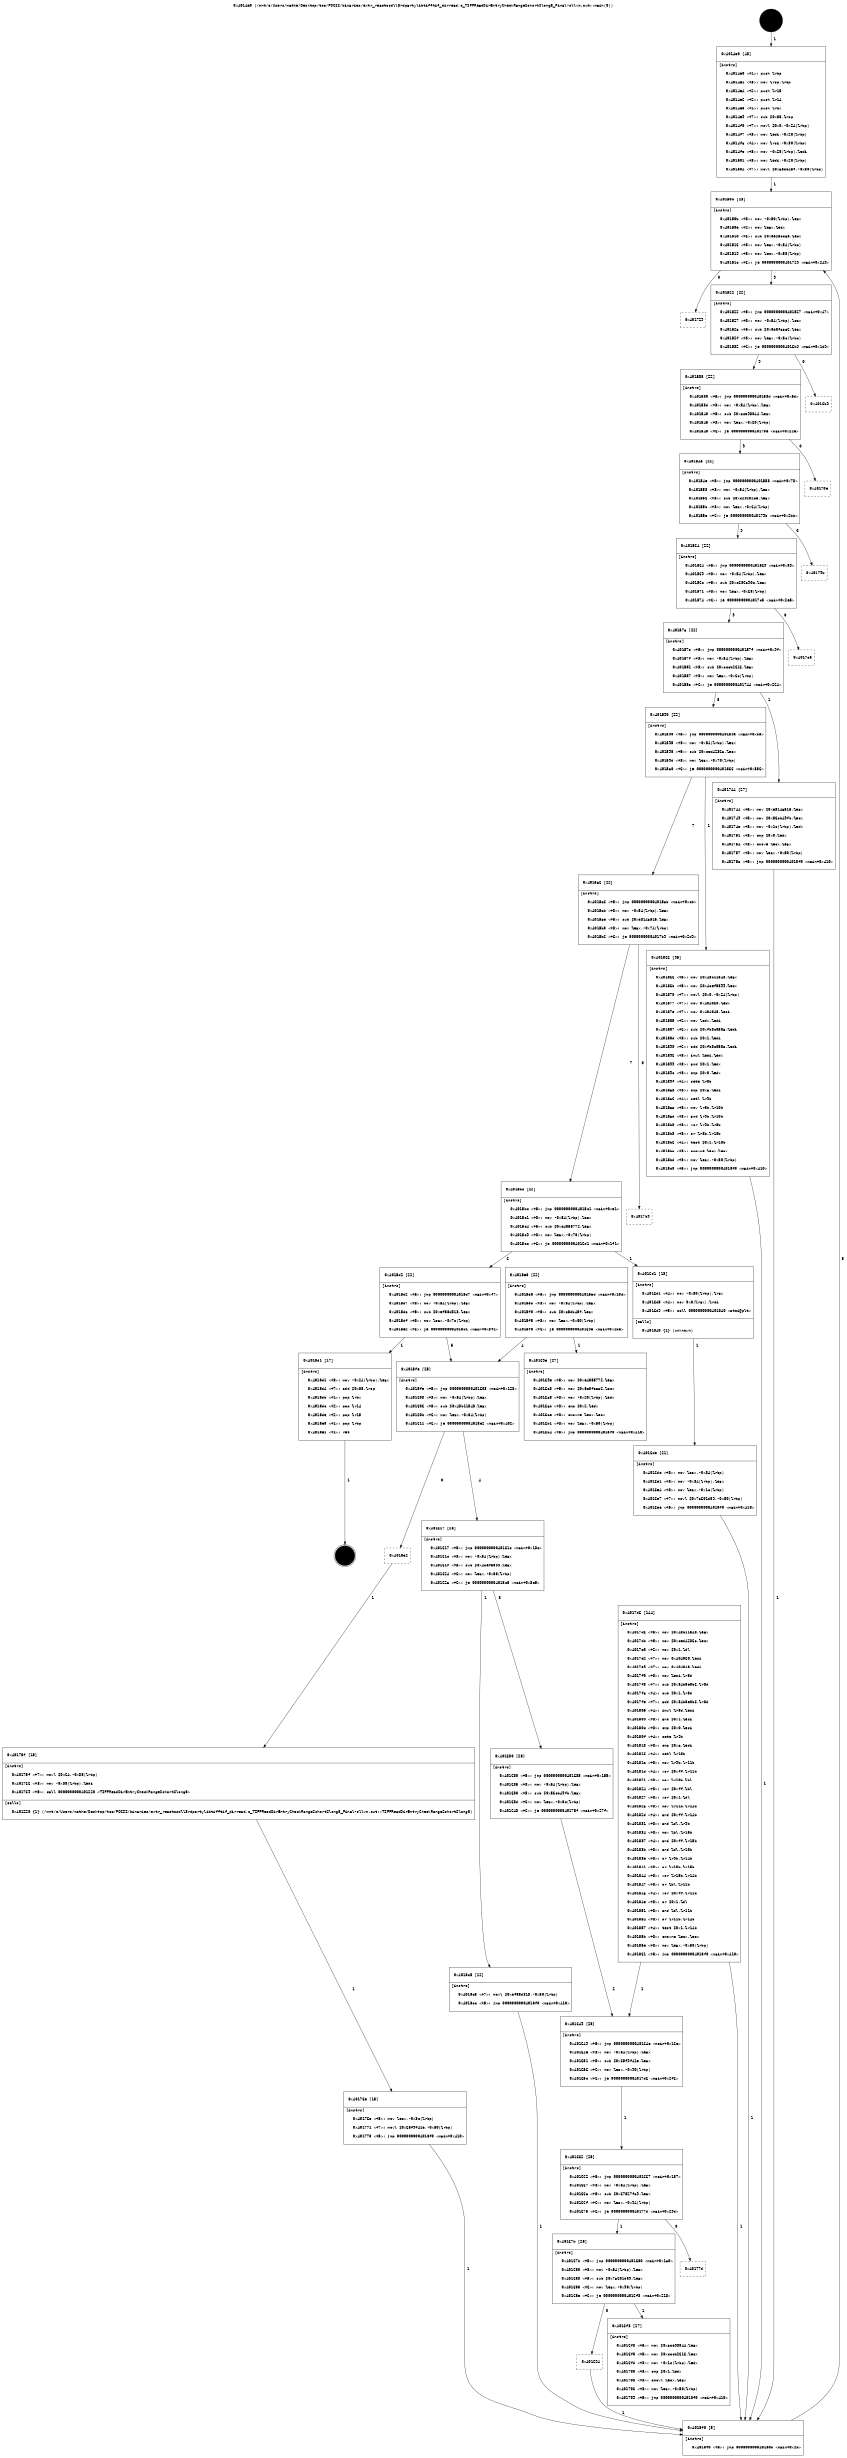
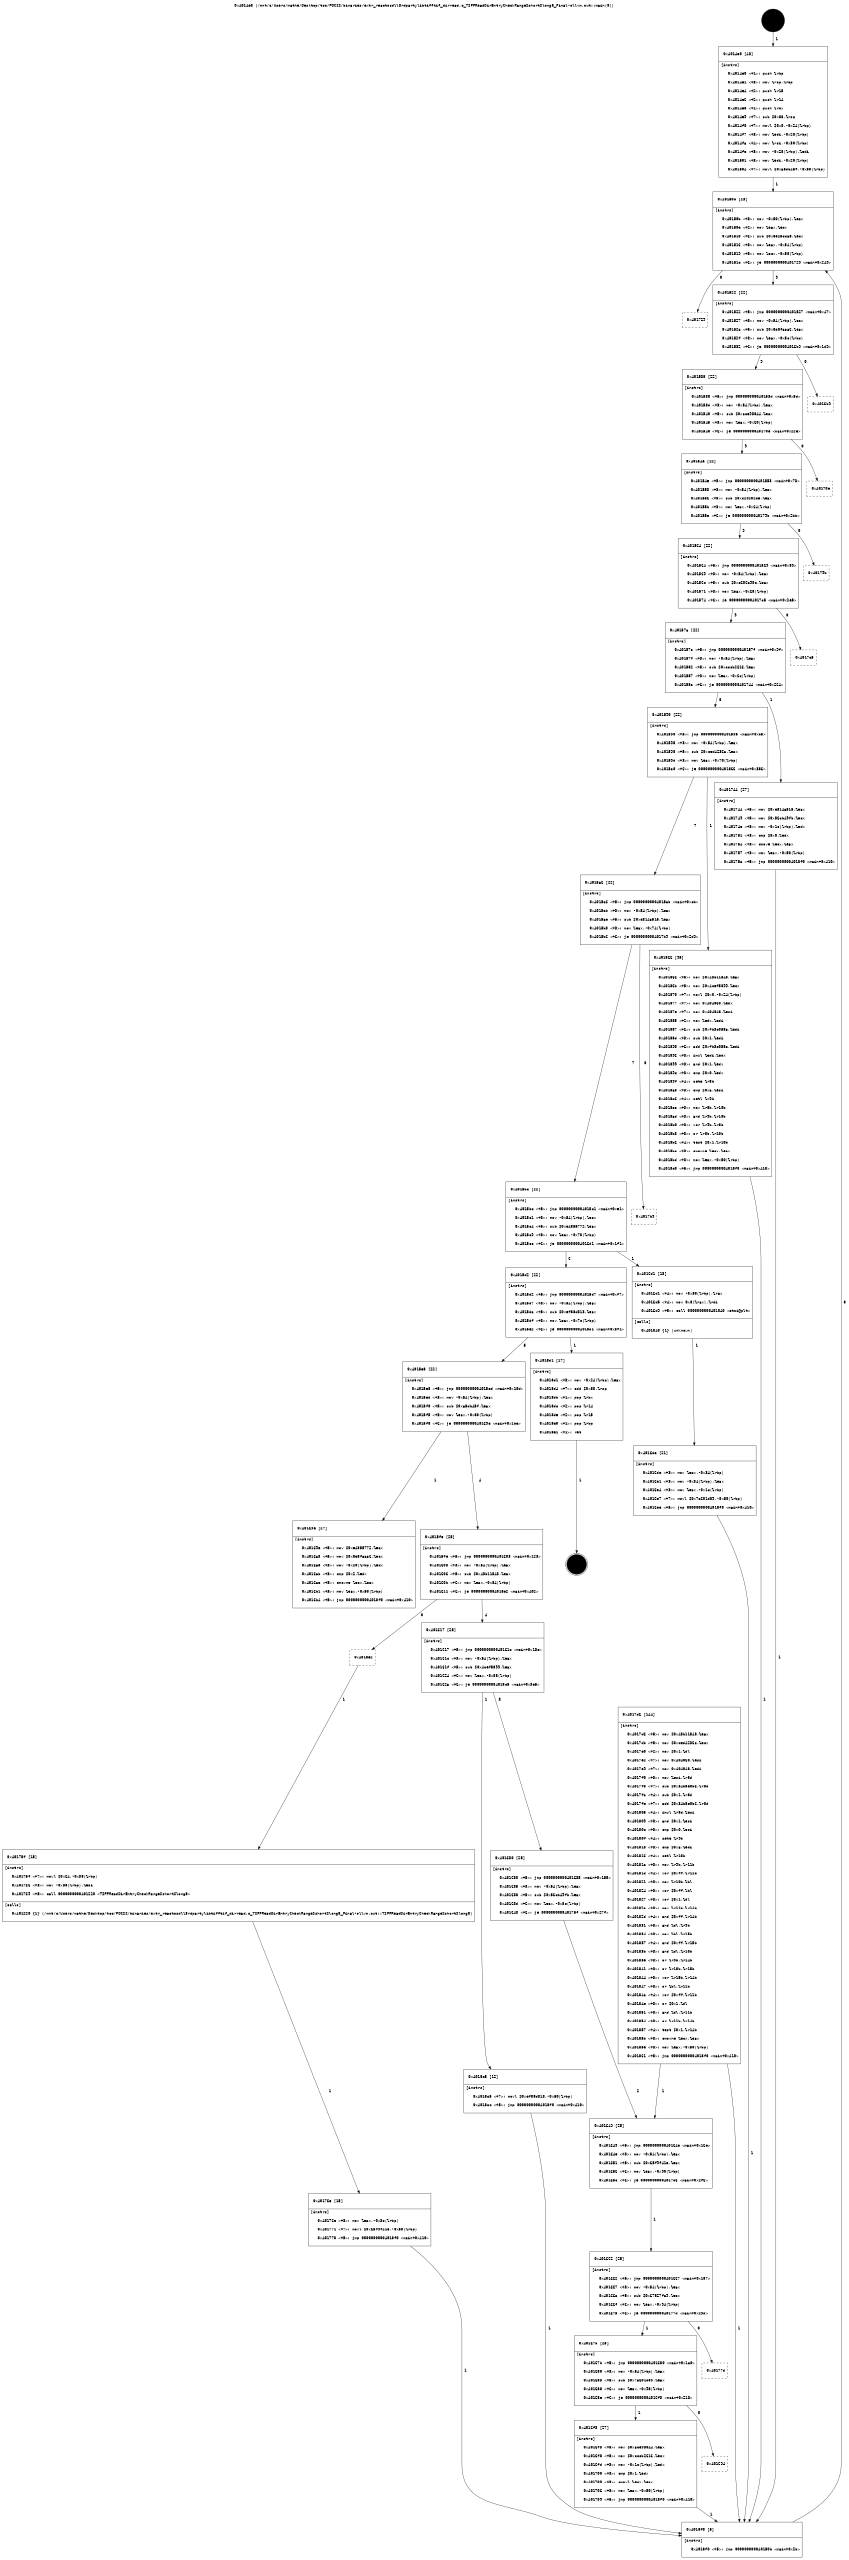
edge "0x4015d2 [22]" -> "0x4015fe [25]": now "0x4015d2 [22]" -> "0x4015e8 [22]"
edge "0x401694" -> "0x4018f0 [5]": now "0x4016f3 [27]" -> "0x4018f0 [5]"
